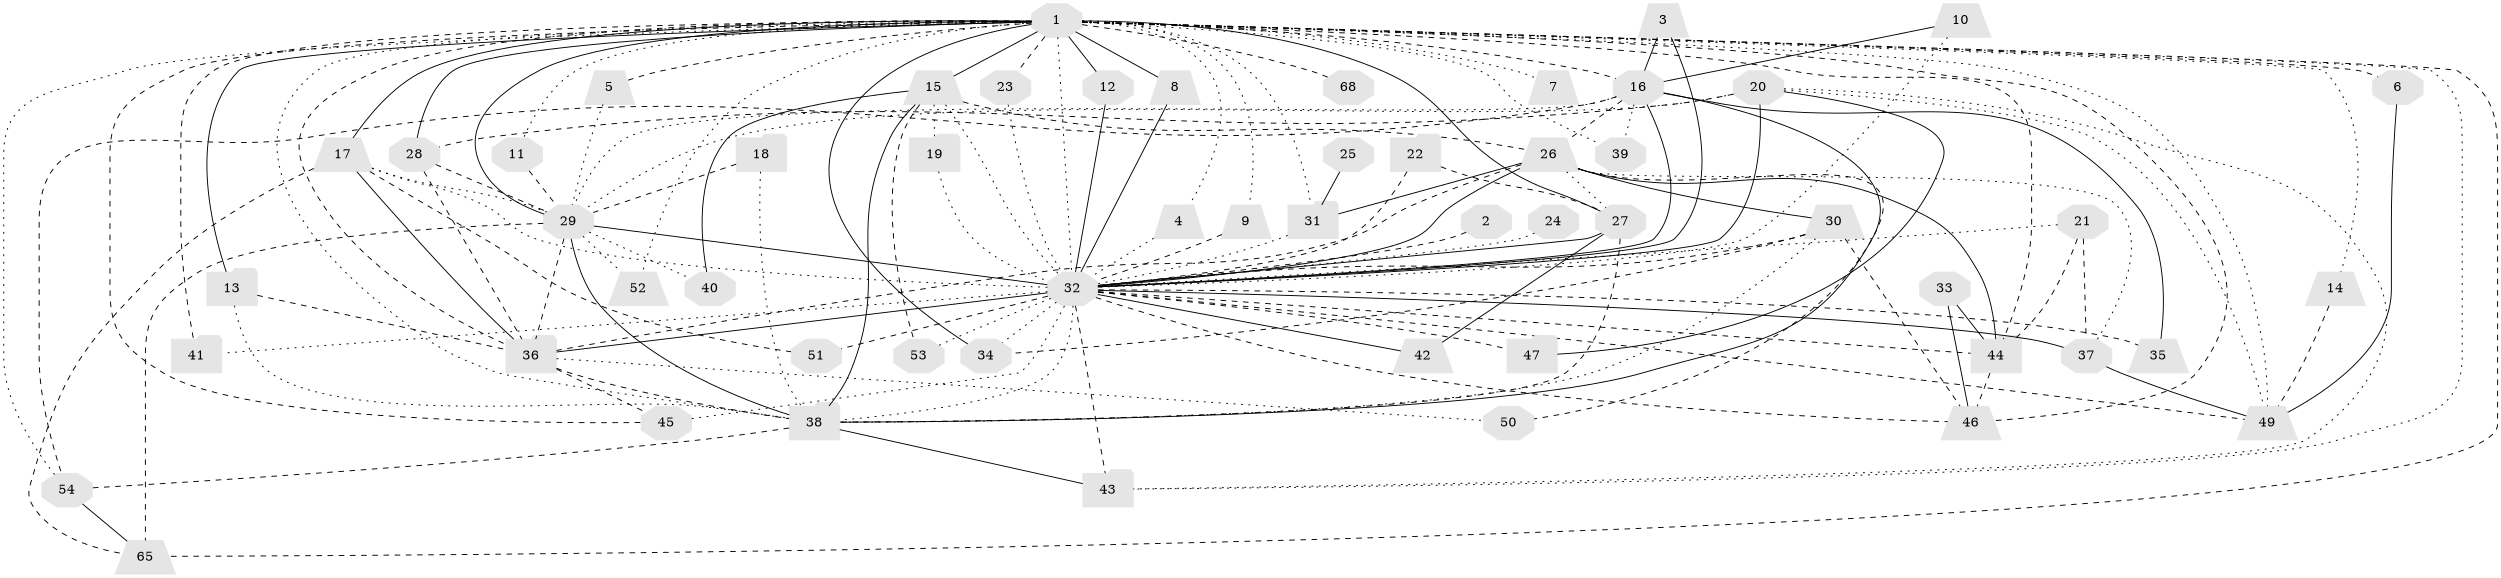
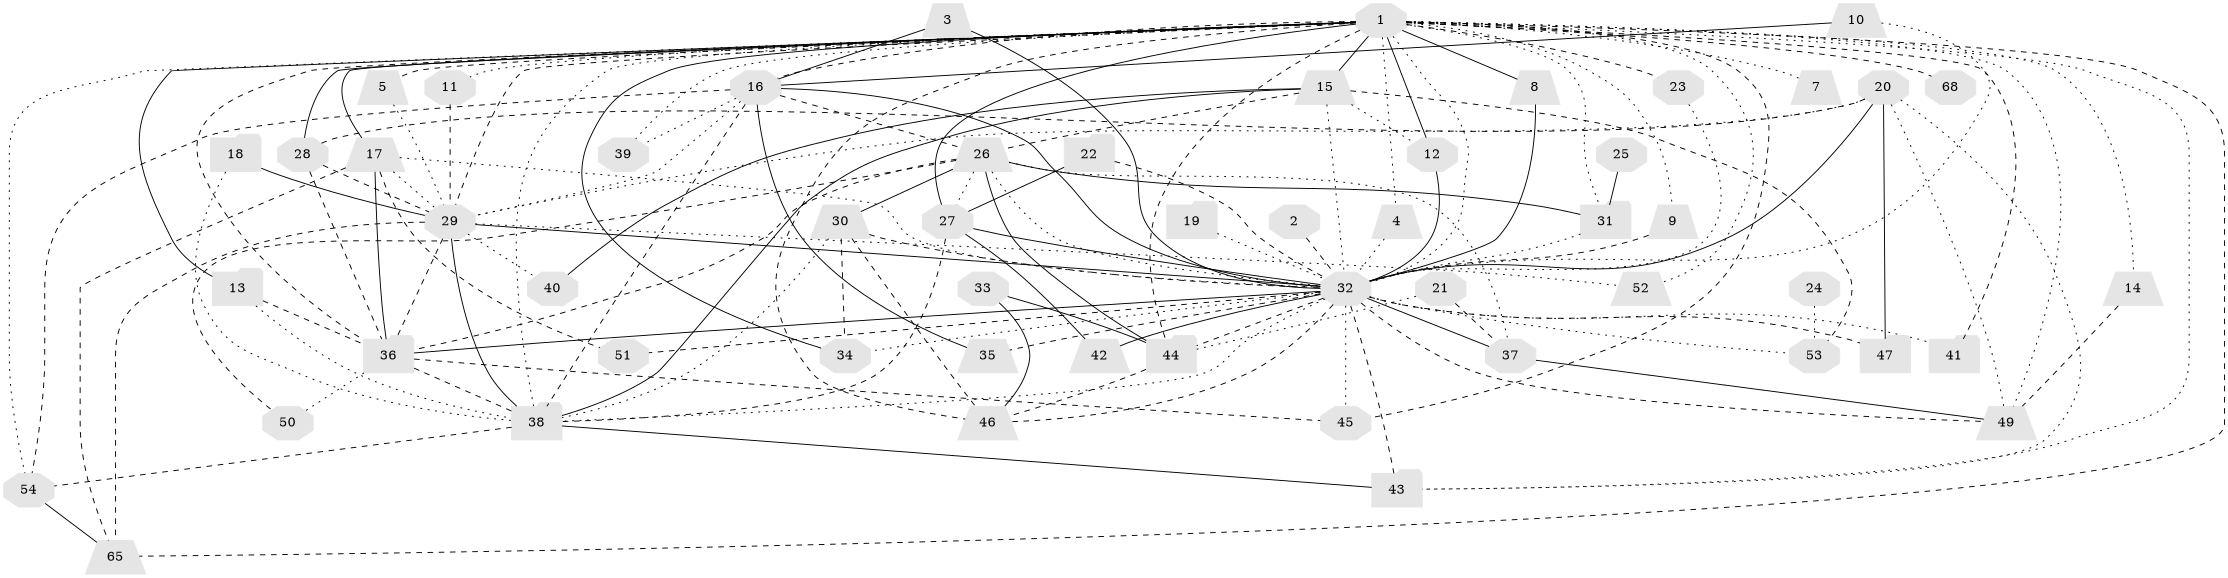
edge "1" -- "29": style solid -> dashed
node "6": removed
edge "15" -- "19": now "15" -- "12"
edge "22" -- "27": style dashed -> solid
edge "18" -- "29": style dashed -> solid
edge "26" -- "32": style solid -> dotted
edge "21" -- "32": removed
edge "24" -- "32": now "24" -- "53"
edge "21" -- "44": style dashed -> dotted
edge "16" -- "38": style solid -> dashed
